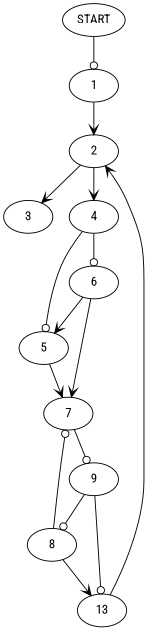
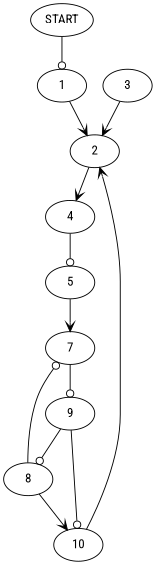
edge "2" -> "3": reversed
node "6": removed
node "13": label "13" -> "10"
